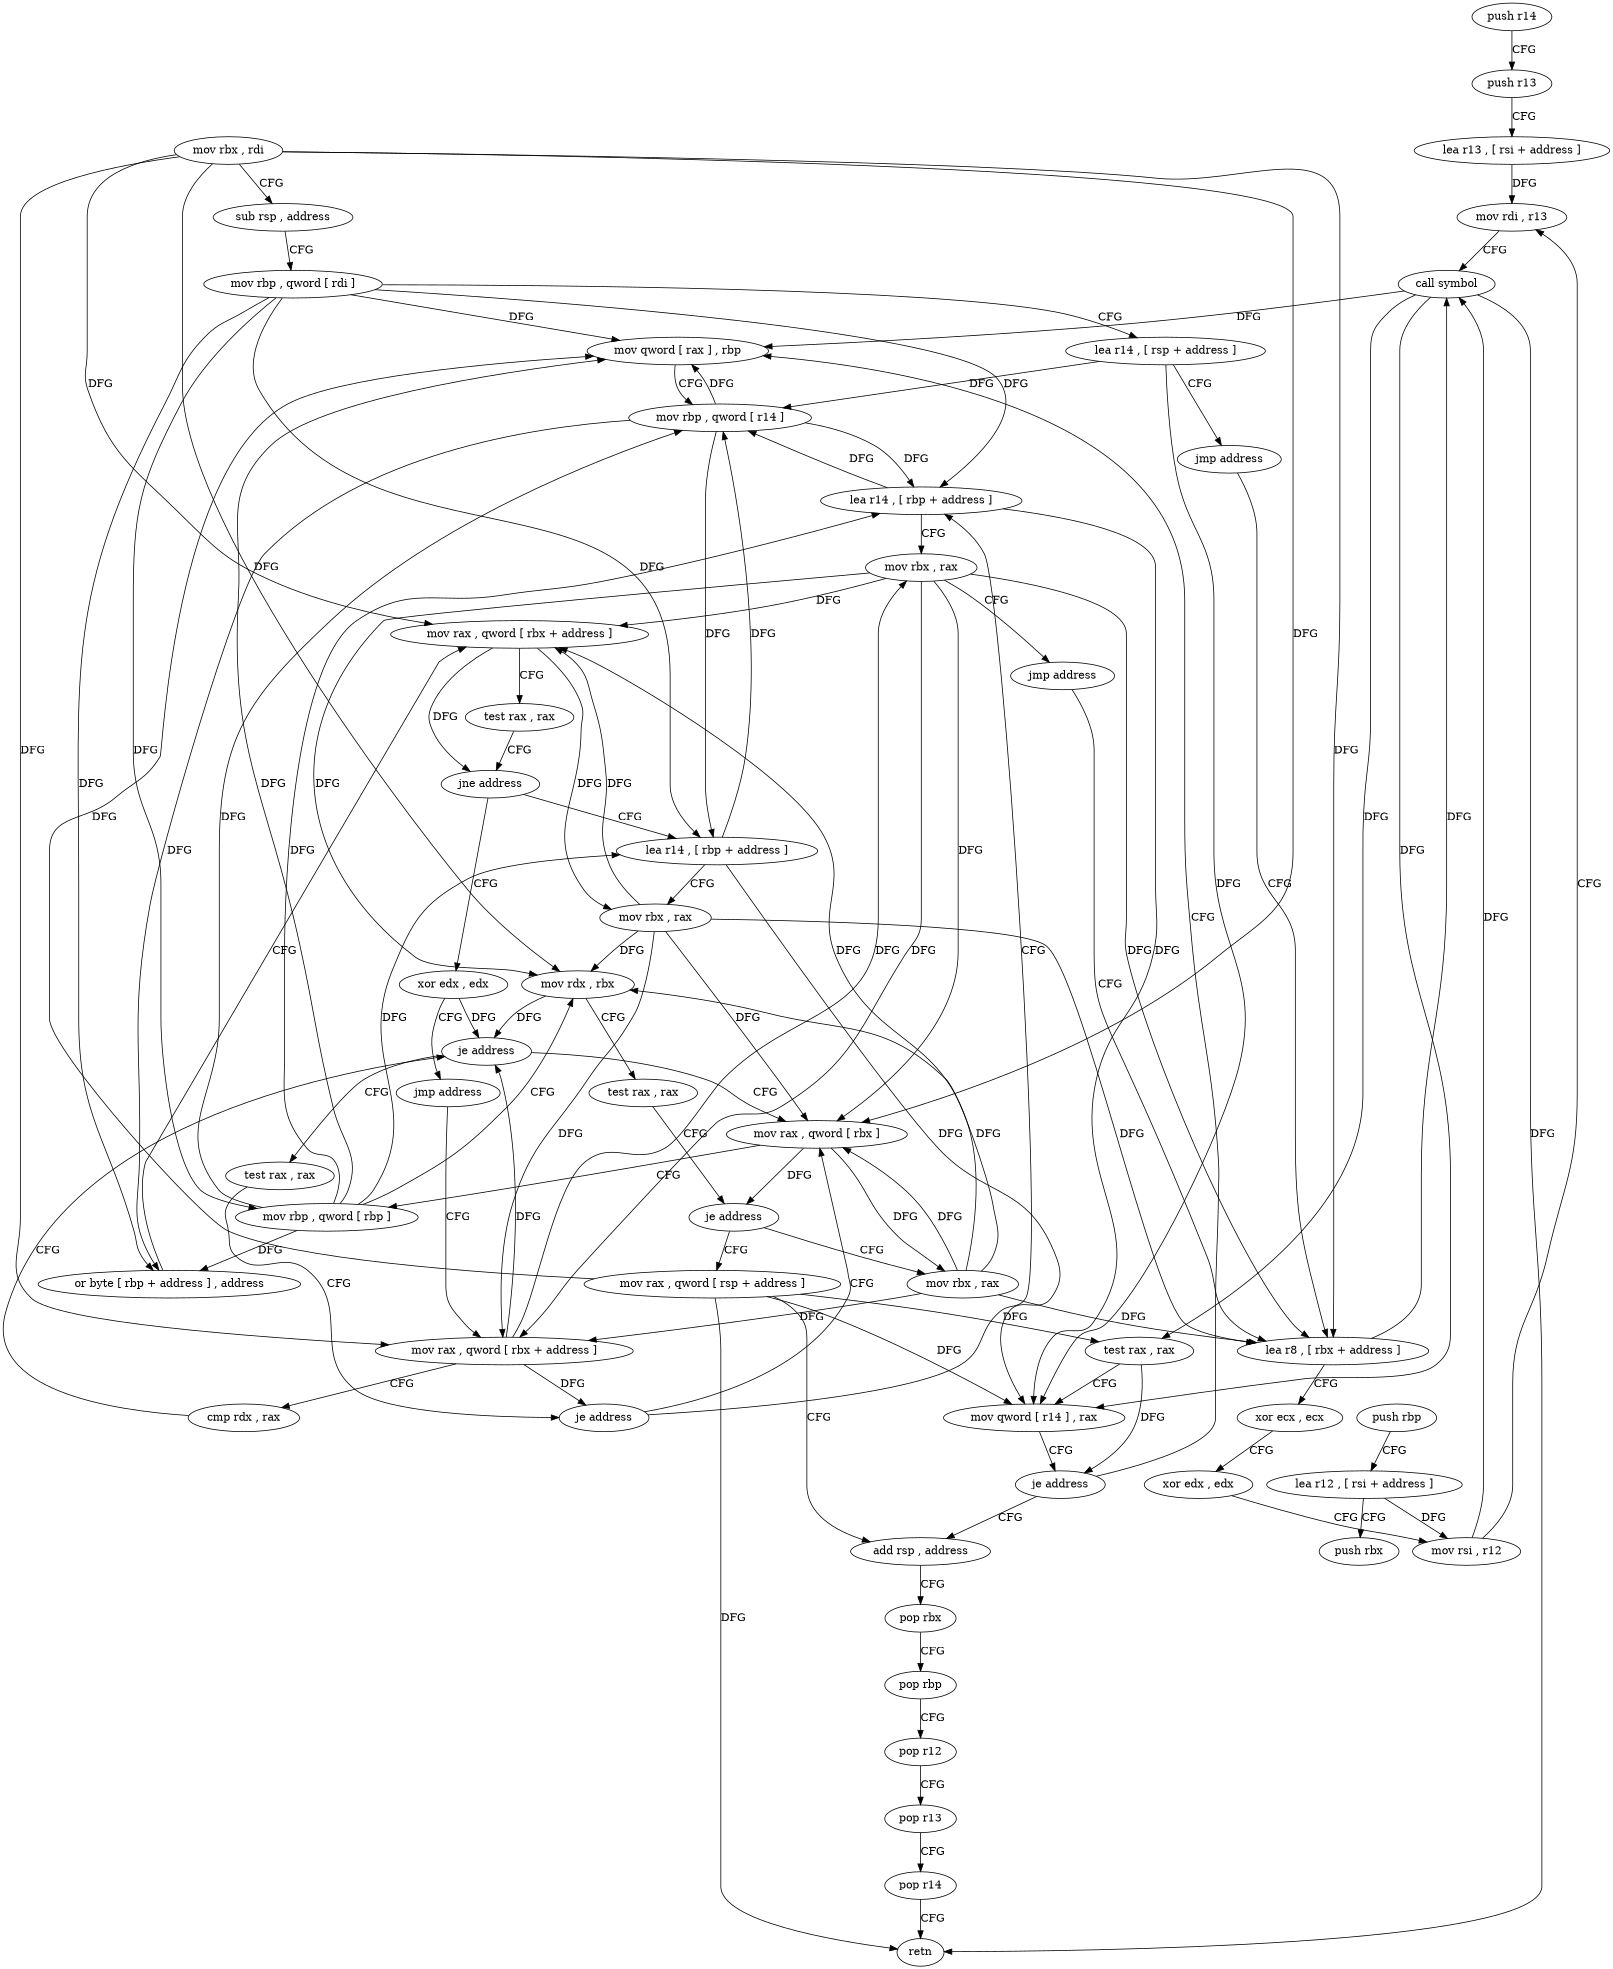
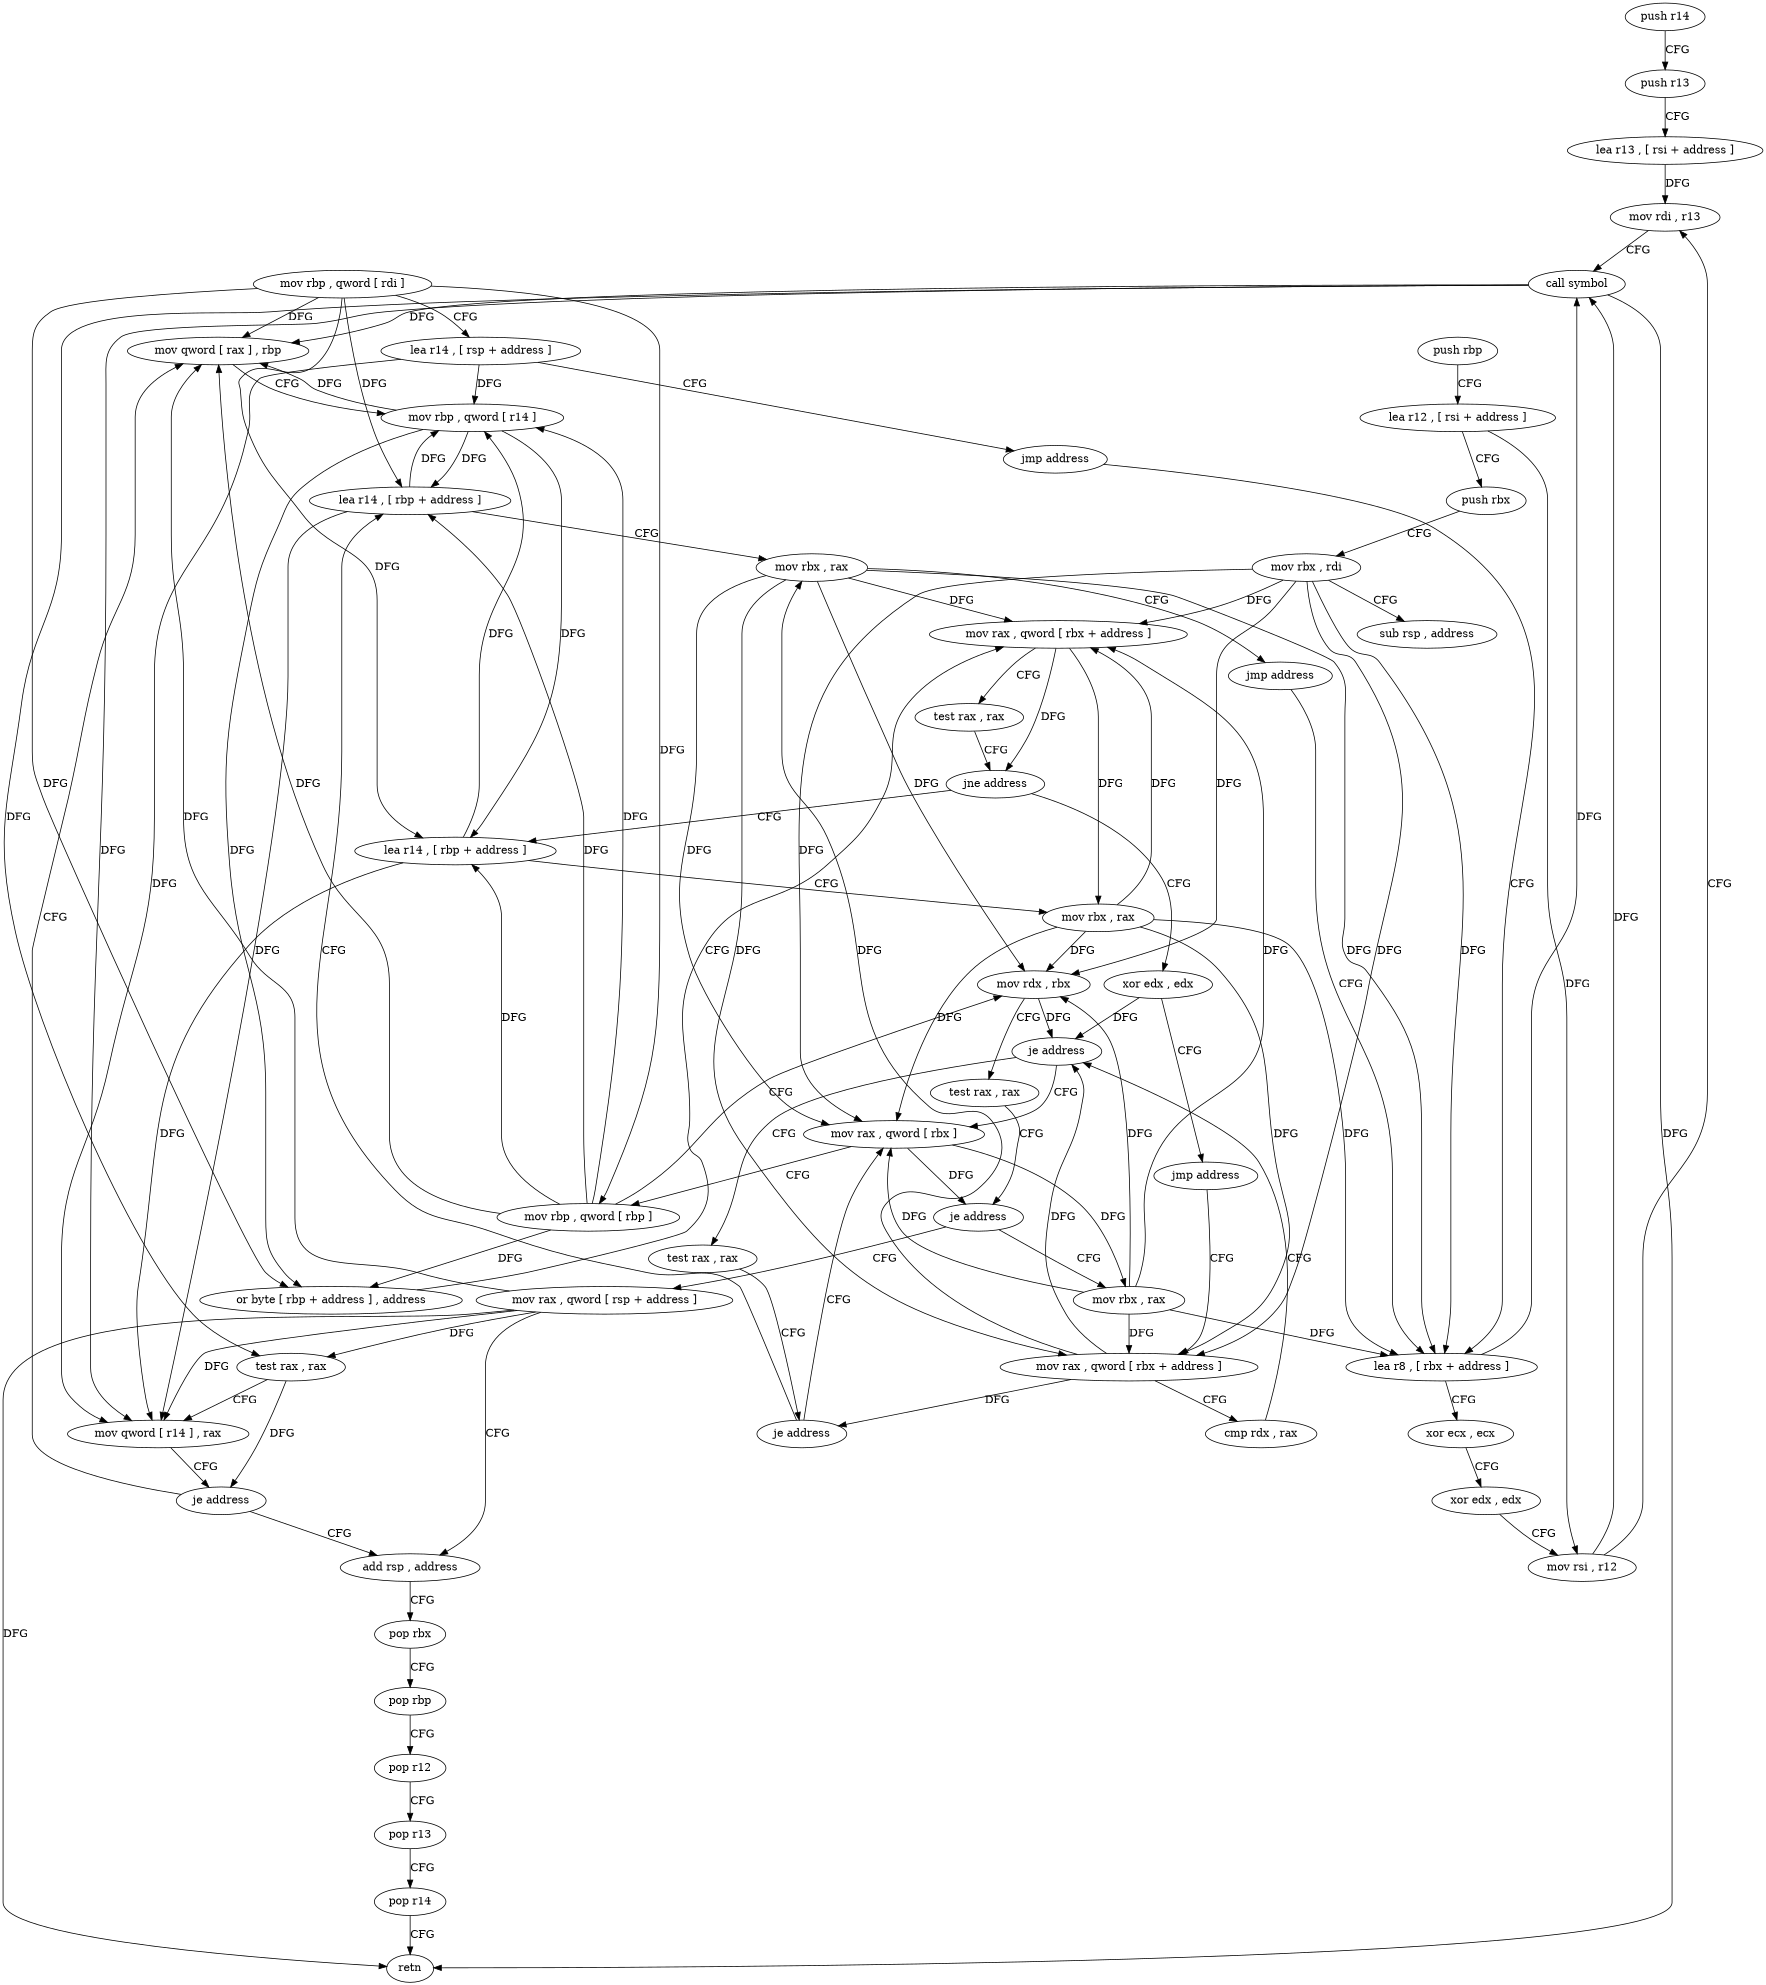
edge "sub rsp , address" -> "mov rbp , qword [ rdi ]": removed, label "CFG"
edge "push rbx" -> "mov rbx , rdi": added, label "CFG"
